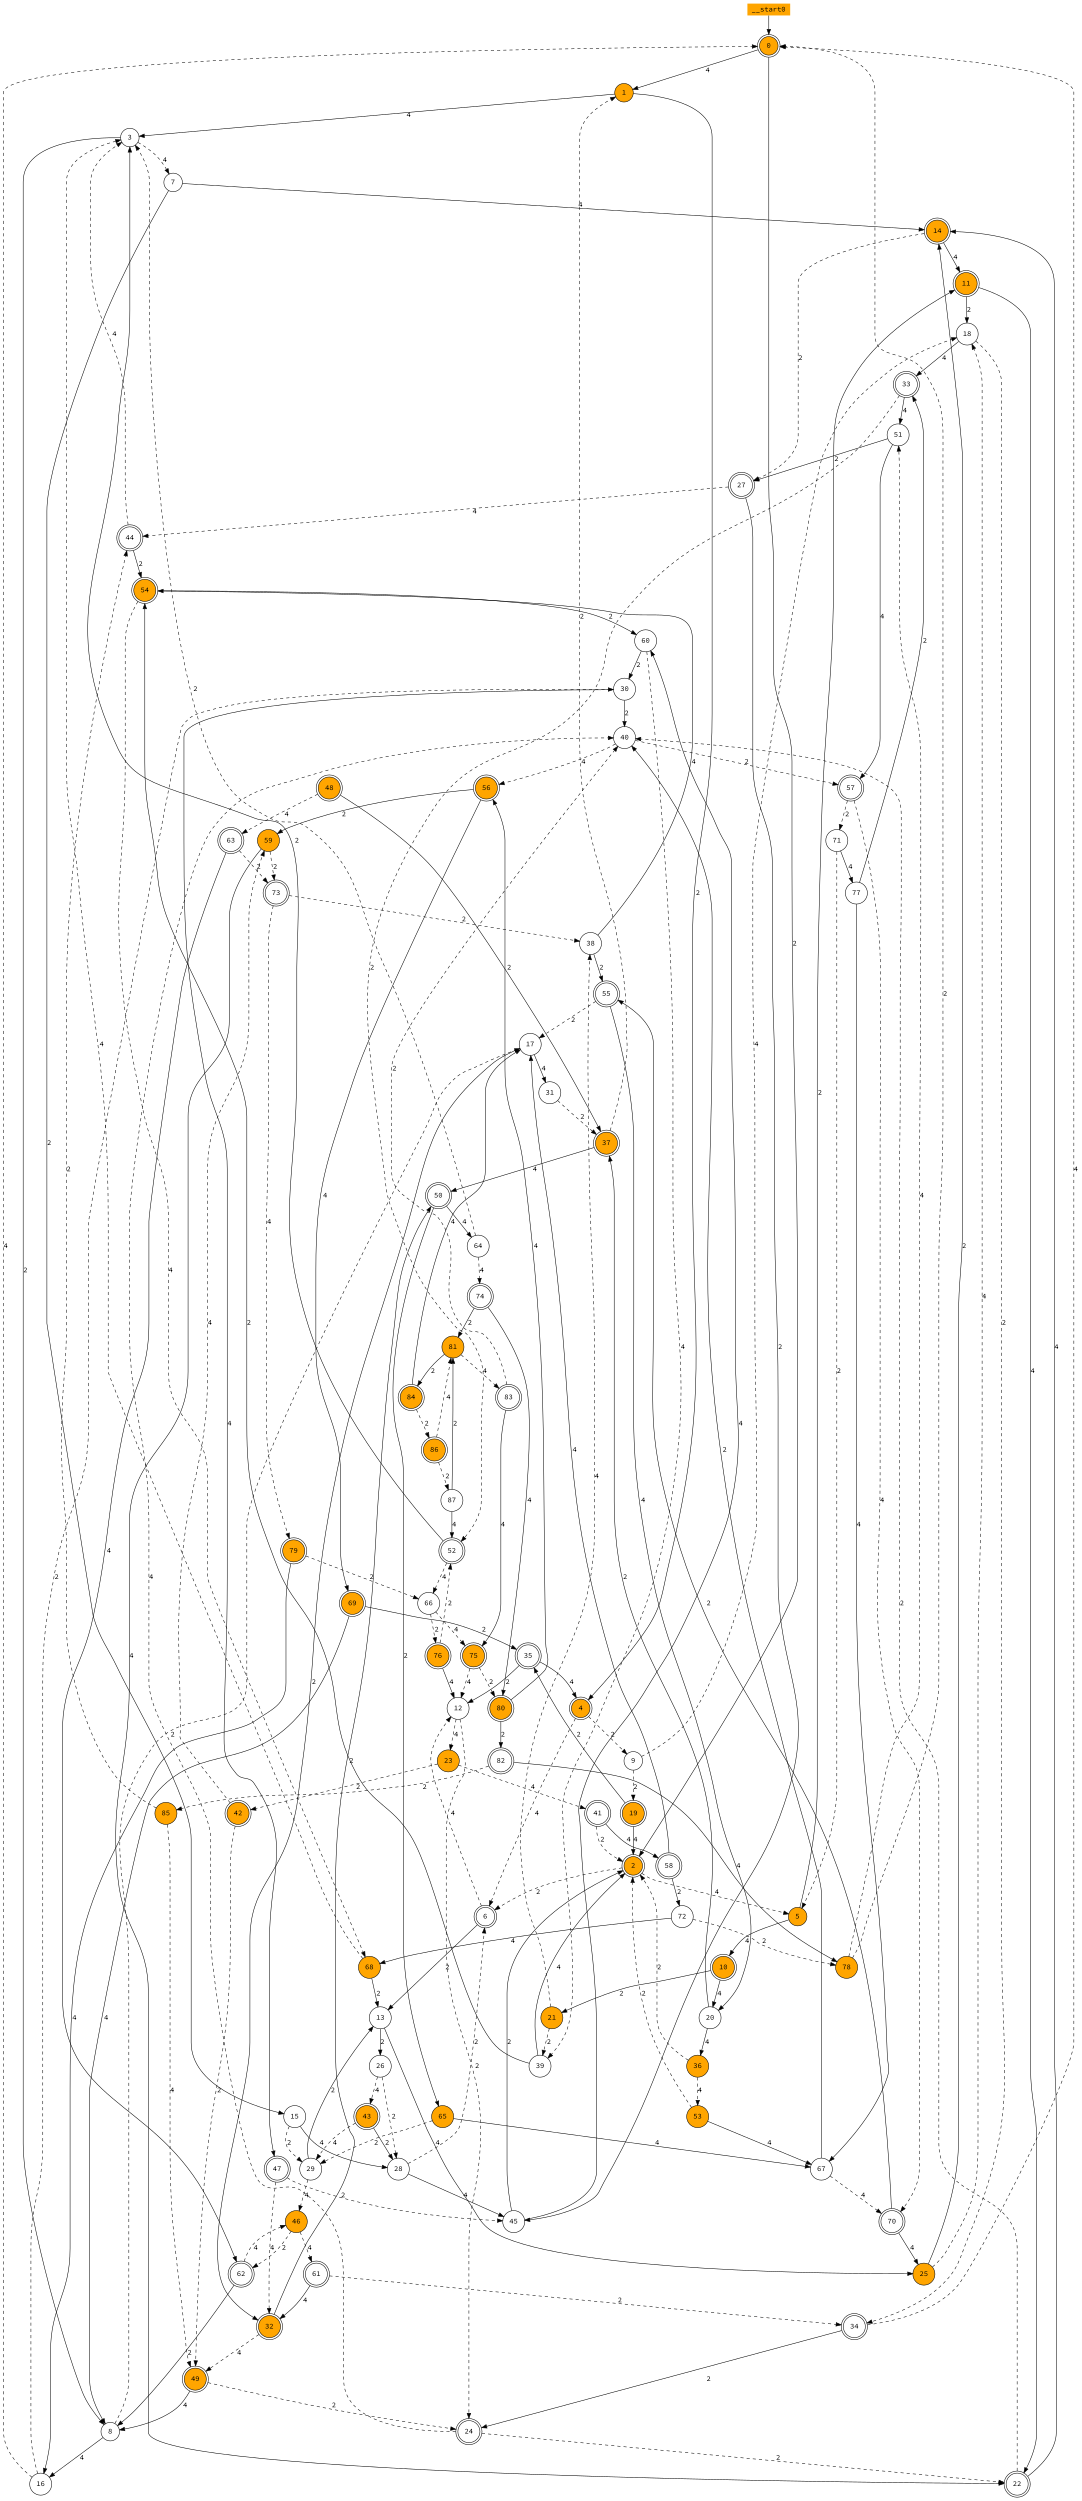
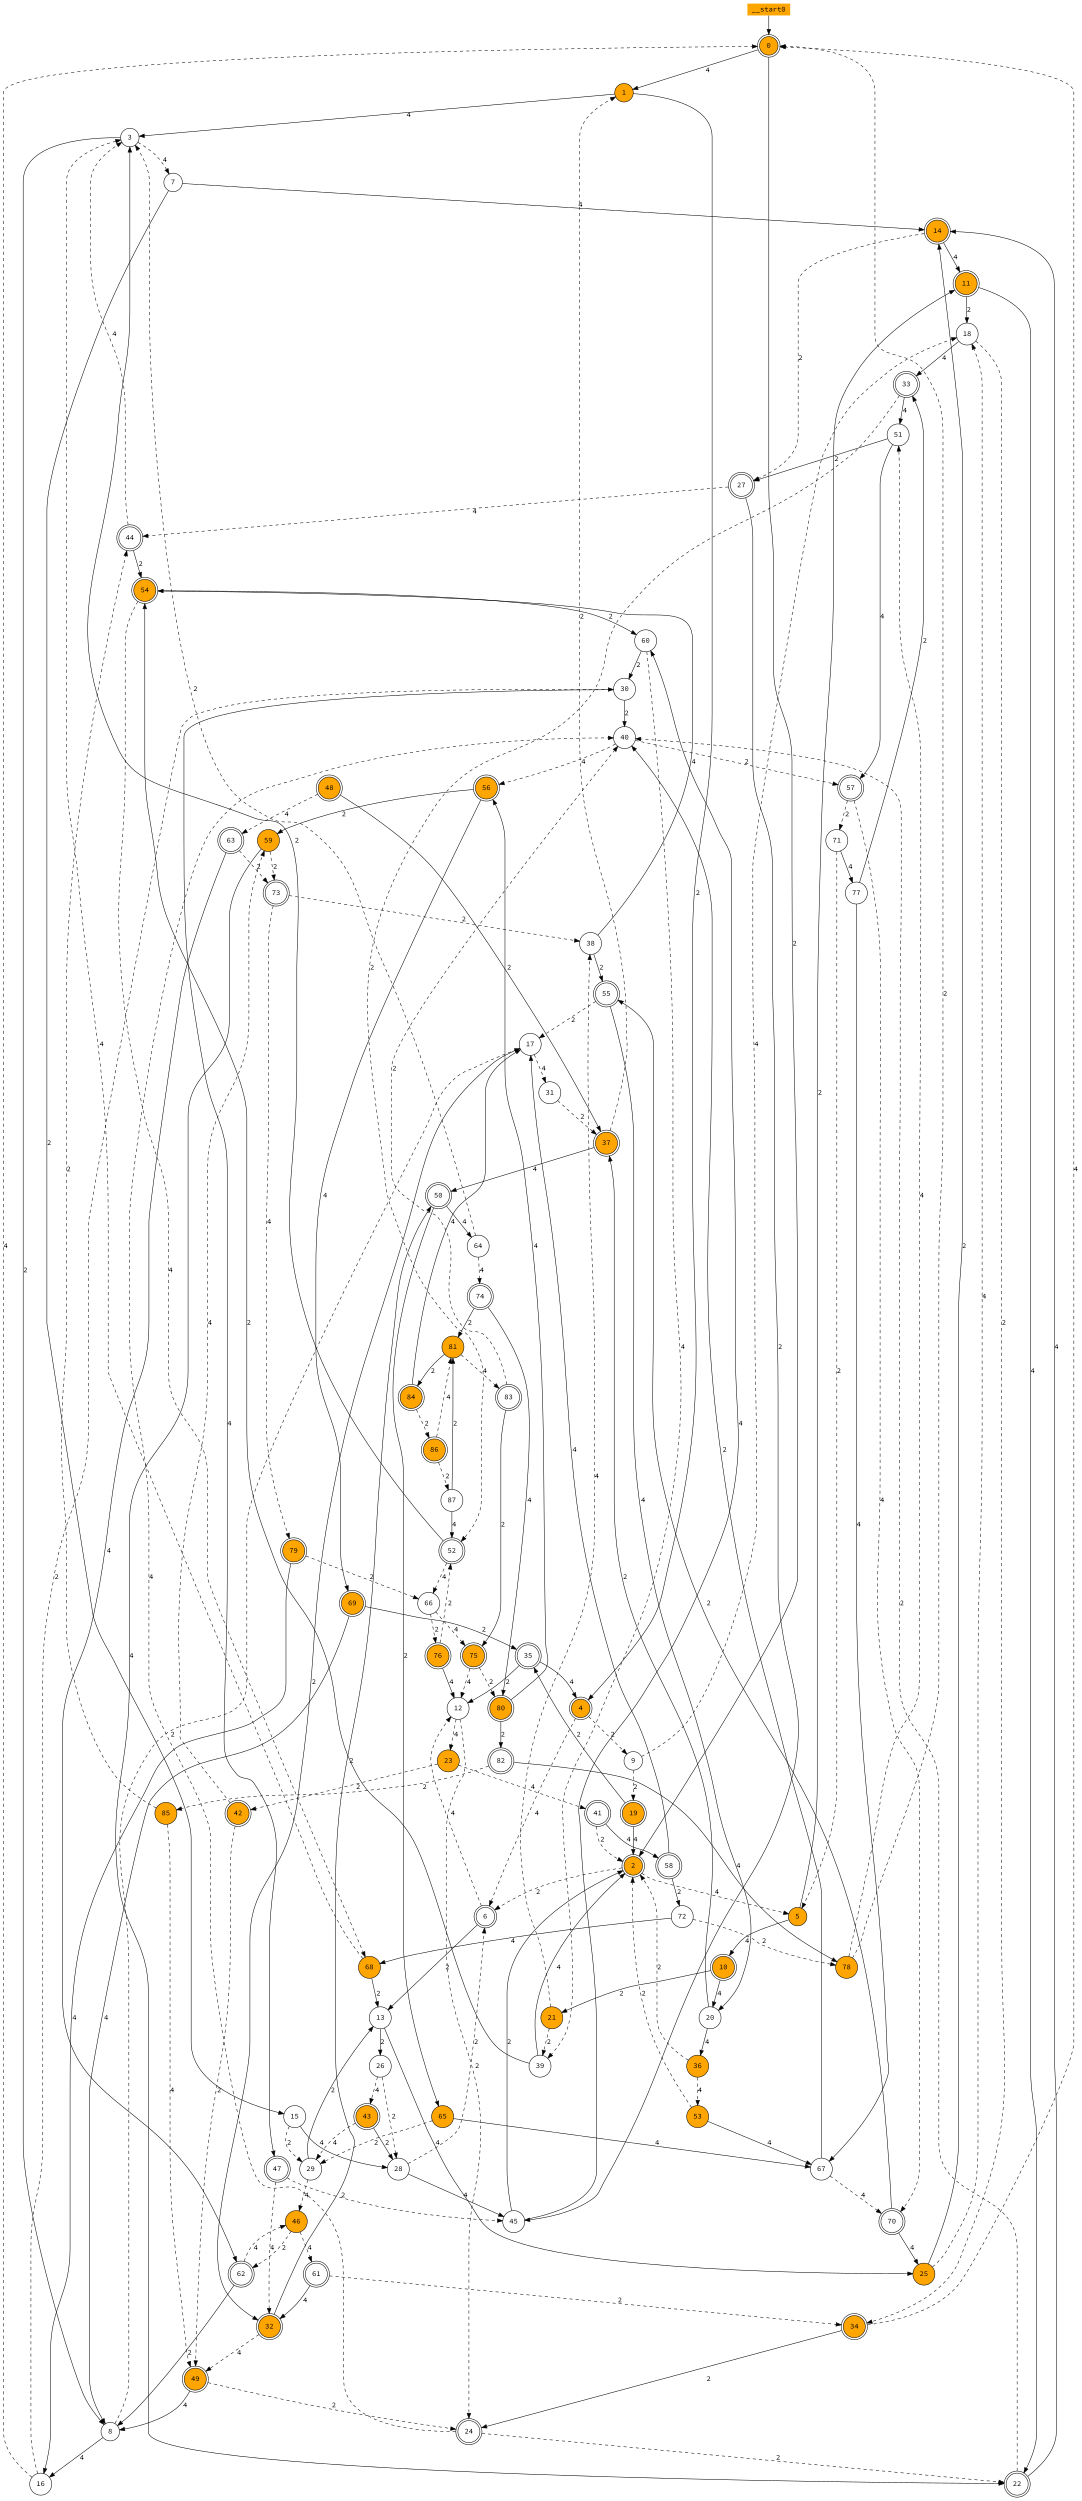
edge "17" -> "31": style solid -> dashed
edge "83" -> "75": label "4" -> "2"
node "34": fillcolor white -> orange
